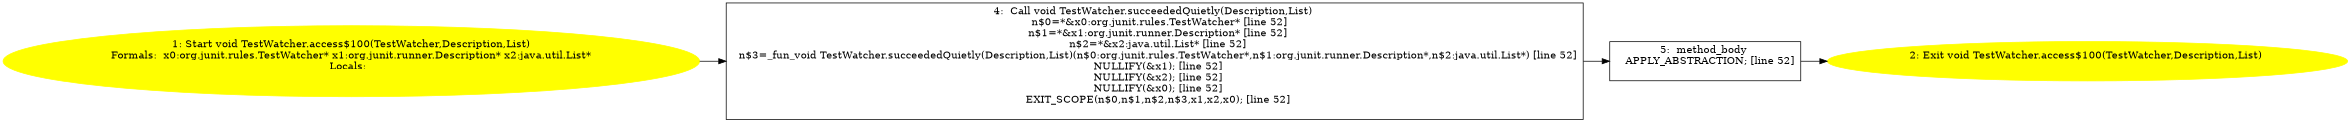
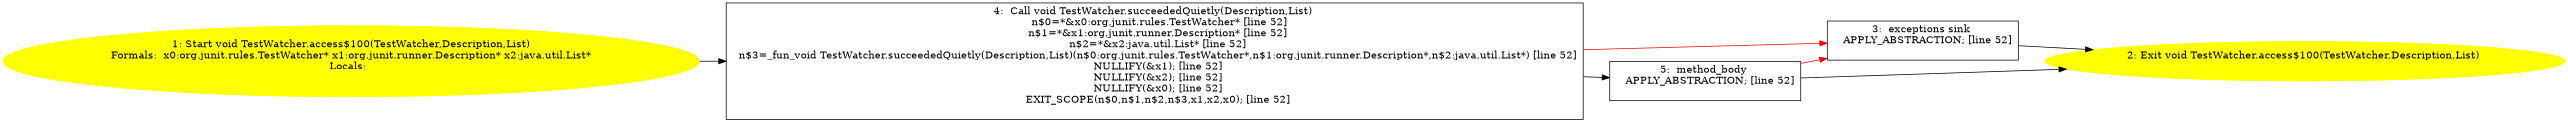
node "3:  exceptions sink APPLY_ABSTRACTION; [line 52]": added
